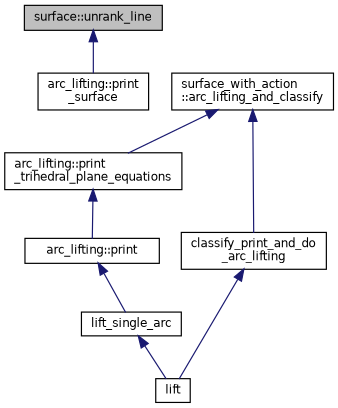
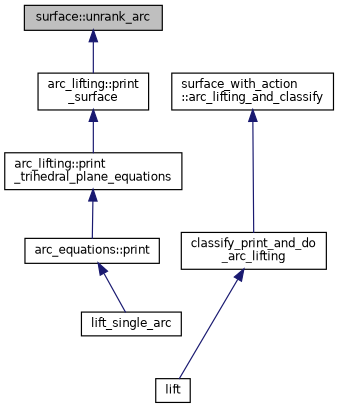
node "surface::unrank_line": label "surface::unrank_line" -> "surface::unrank_arc"
edge "arc_lifting::print _trihedral_plane_equations" -> "surface_with_action ::arc_lifting_and_classify": now "arc_lifting::print _trihedral_plane_equations" -> "arc_lifting::print _surface"
node "arc_lifting::print": label "arc_lifting::print" -> "arc_equations::print"
edge "lift" -> "lift_single_arc": removed
